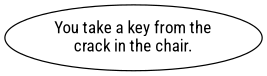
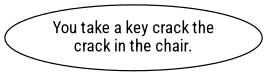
node "You take a key from the crack in the chair.": label "You take a key from the crack in the chair." -> "You take a key crack the crack in the chair."
